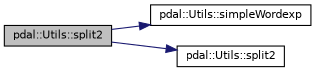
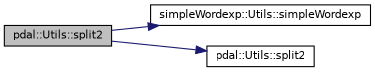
node "pdal::Utils::simpleWordexp": label "pdal::Utils::simpleWordexp" -> "simpleWordexp::Utils::simpleWordexp"
